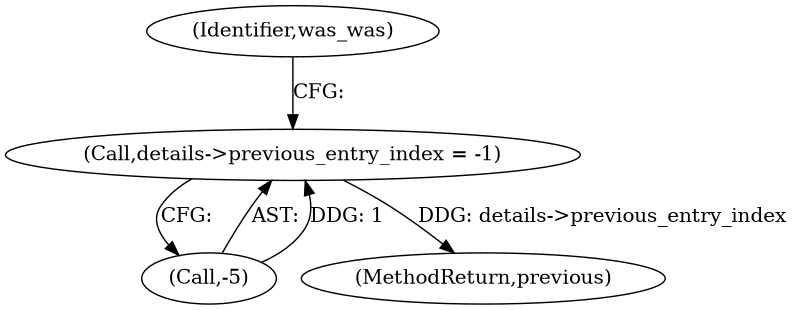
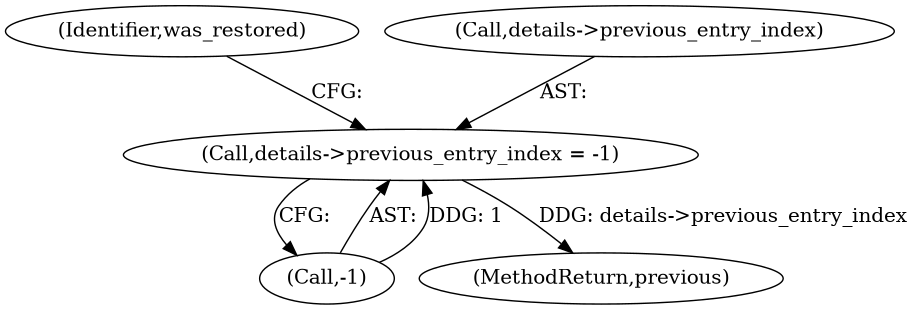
node "(Identifier,was_was)": label "(Identifier,was_was)" -> "(Identifier,was_restored)"
node "(Call,details->previous_entry_index)": added
node "(Call,-5)": label "(Call,-5)" -> "(Call,-1)"
